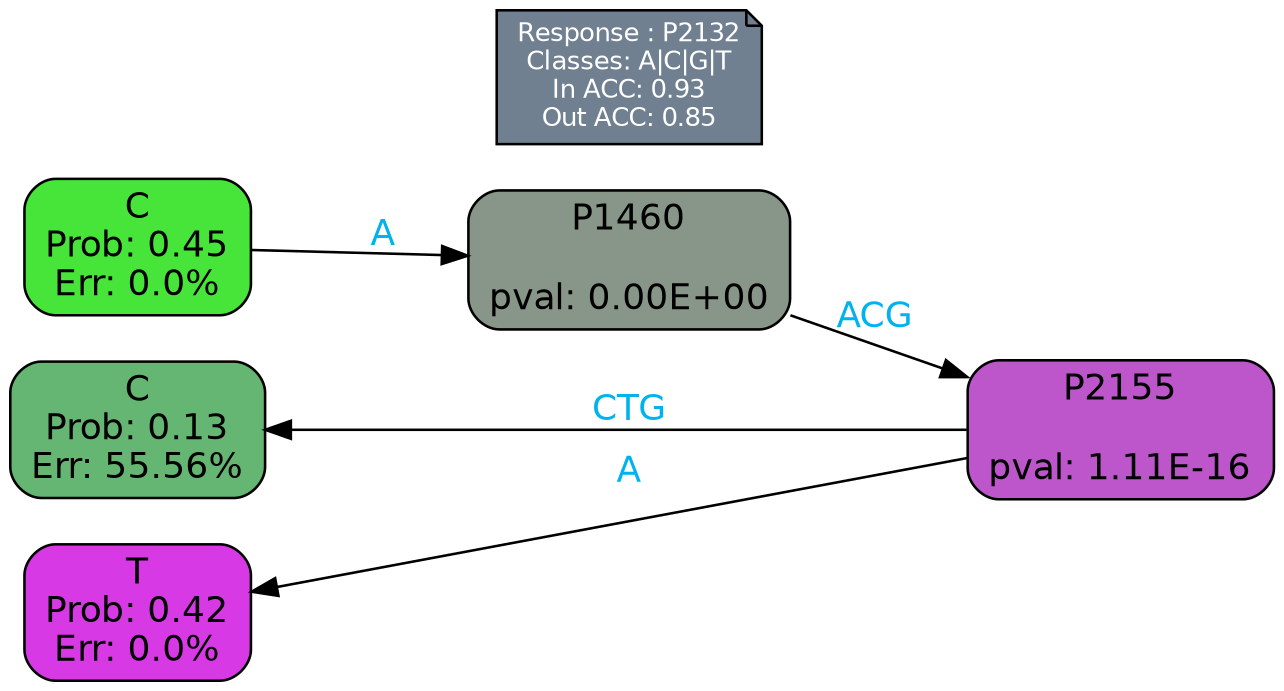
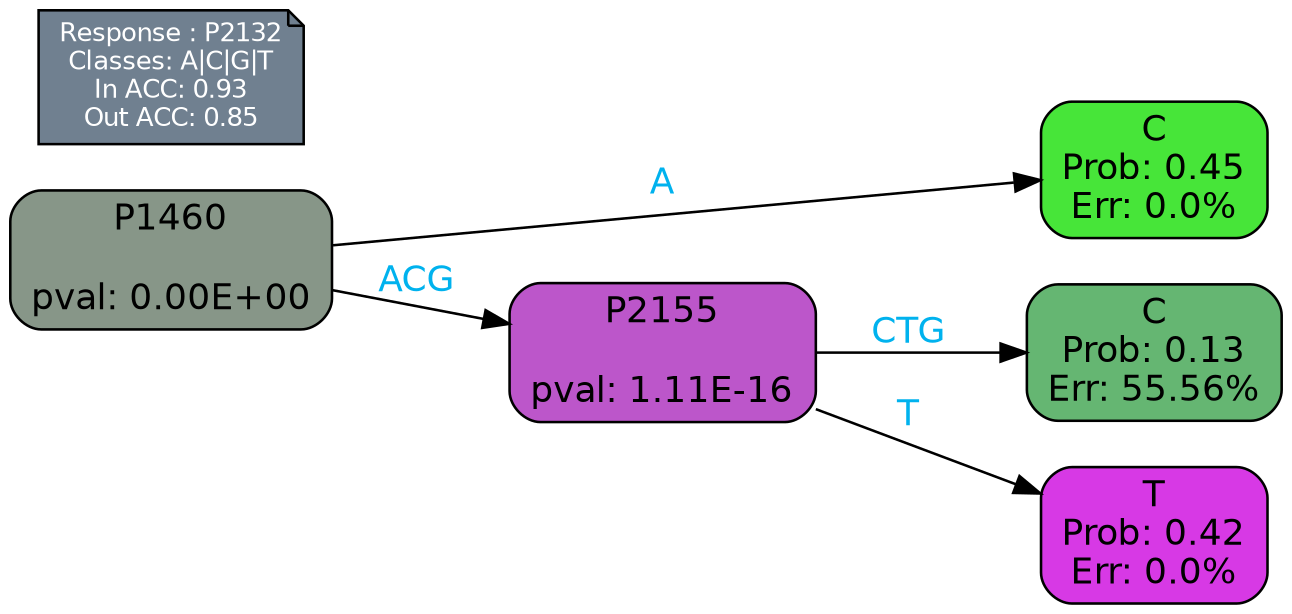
edge "C Prob: 0.45 Err: 0.0%" -> "P1460 pval: 0.00E+00": reversed
edge "P2155 pval: 1.11E-16" -> "T Prob: 0.42 Err: 0.0%": label "A" -> "T"
